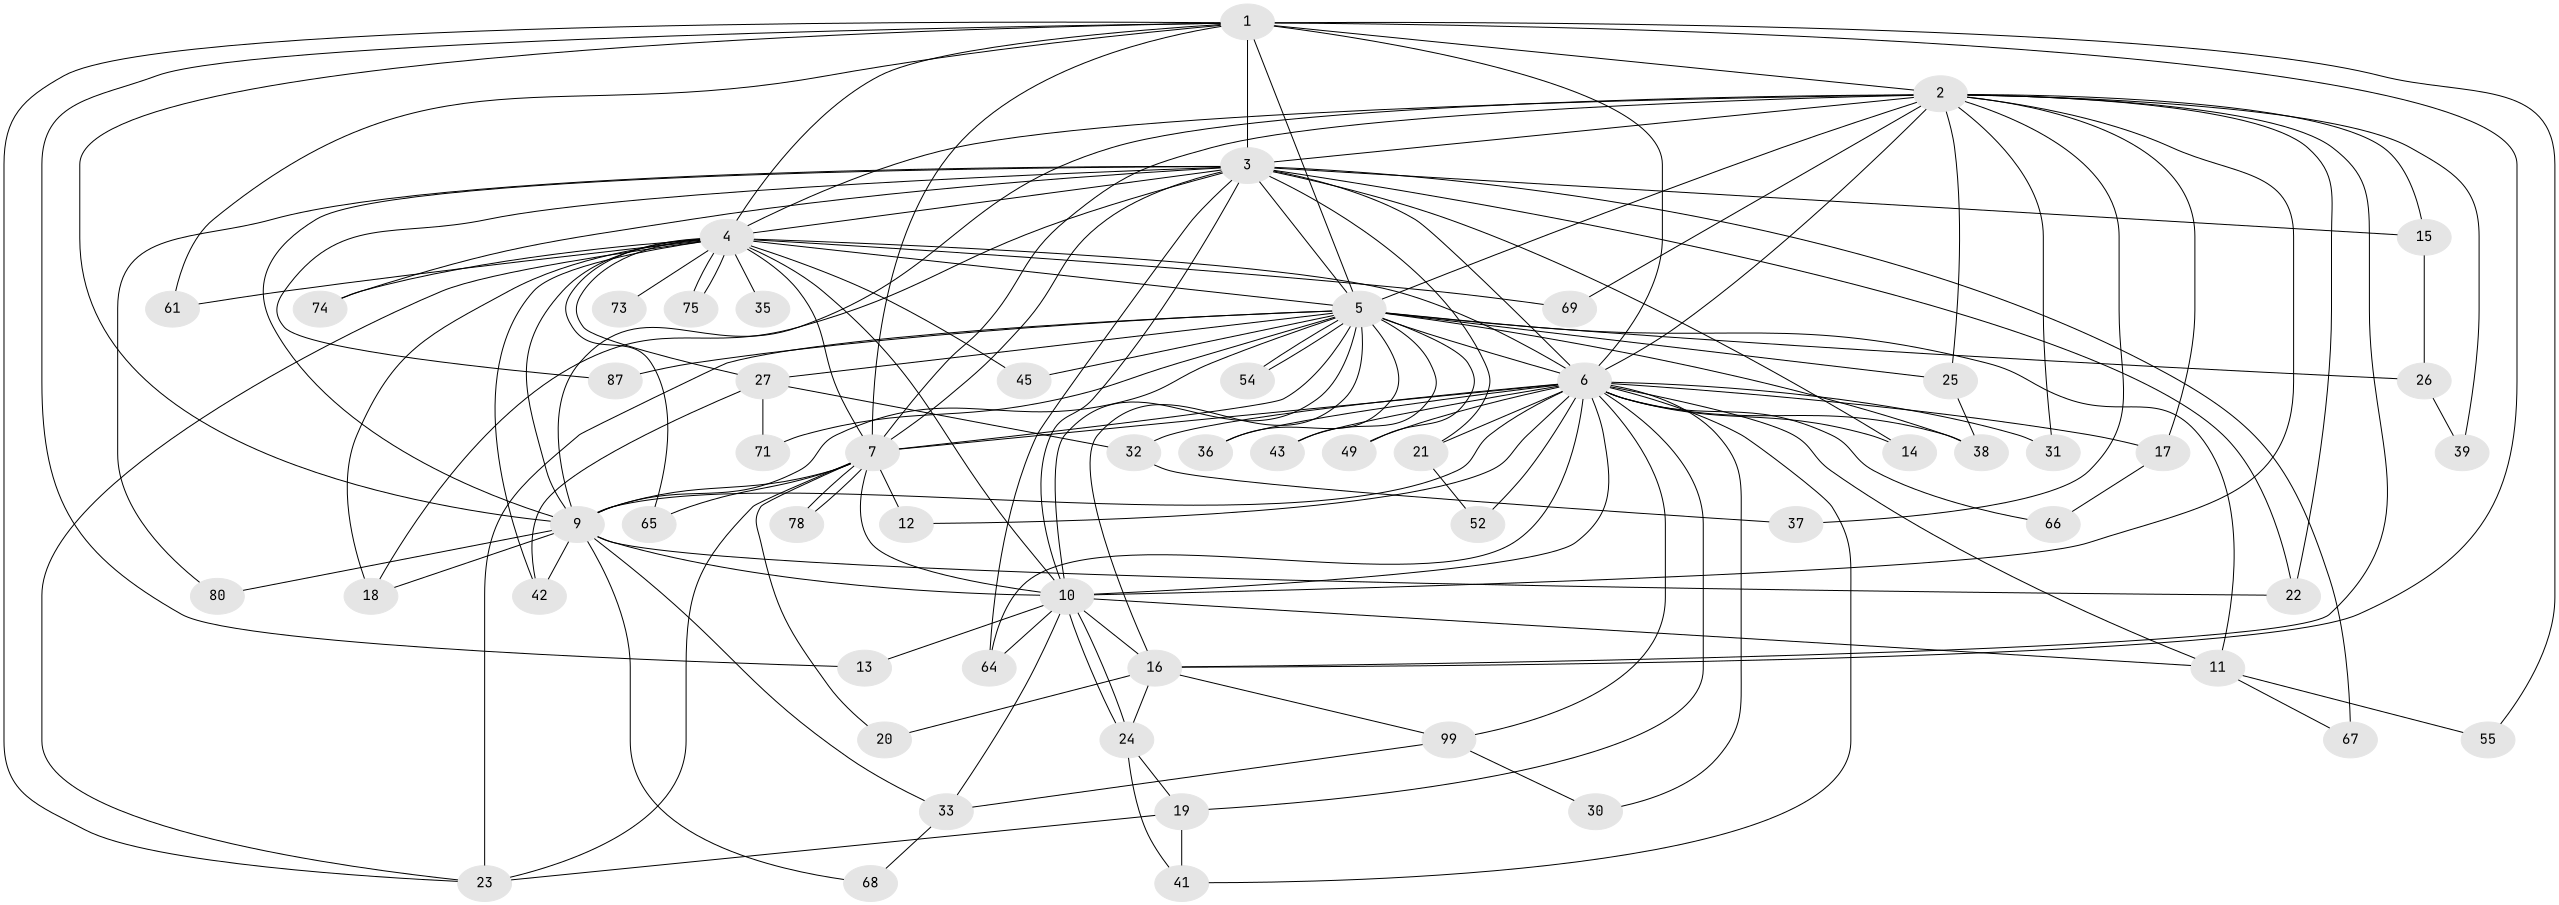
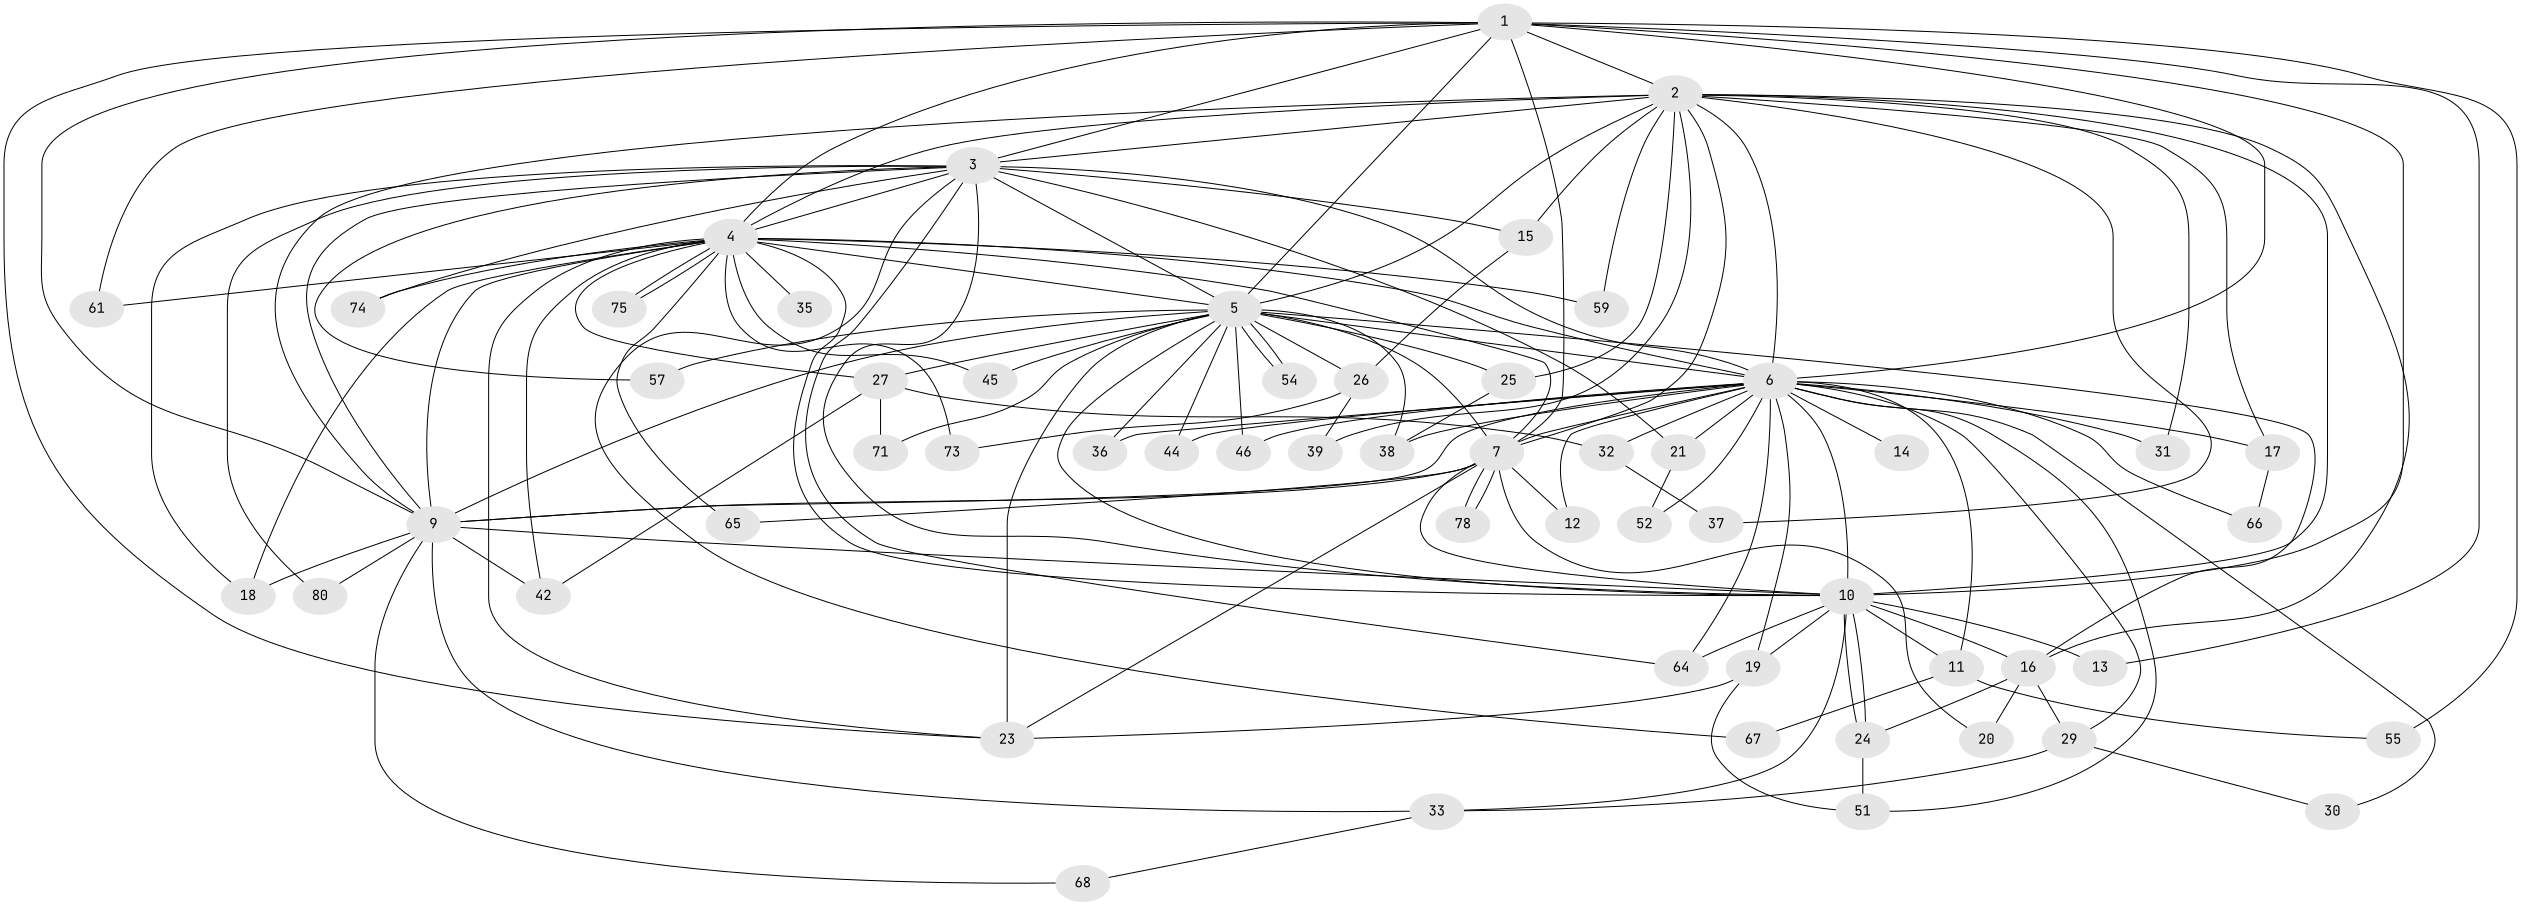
edge "3" -- "14": removed
edge "3" -- "7": removed
node "69": label "69" -> "59"
edge "5" -- "11": removed
node "87": label "87" -> "57"
edge "1" -- "16": now "1" -- "10"
edge "26" -- "73": added
node "43": label "43" -> "44"
node "49": label "49" -> "46"
node "22": removed
node "99": label "99" -> "29"
edge "24" -- "19": now "10" -- "19"
node "41": label "41" -> "51"
